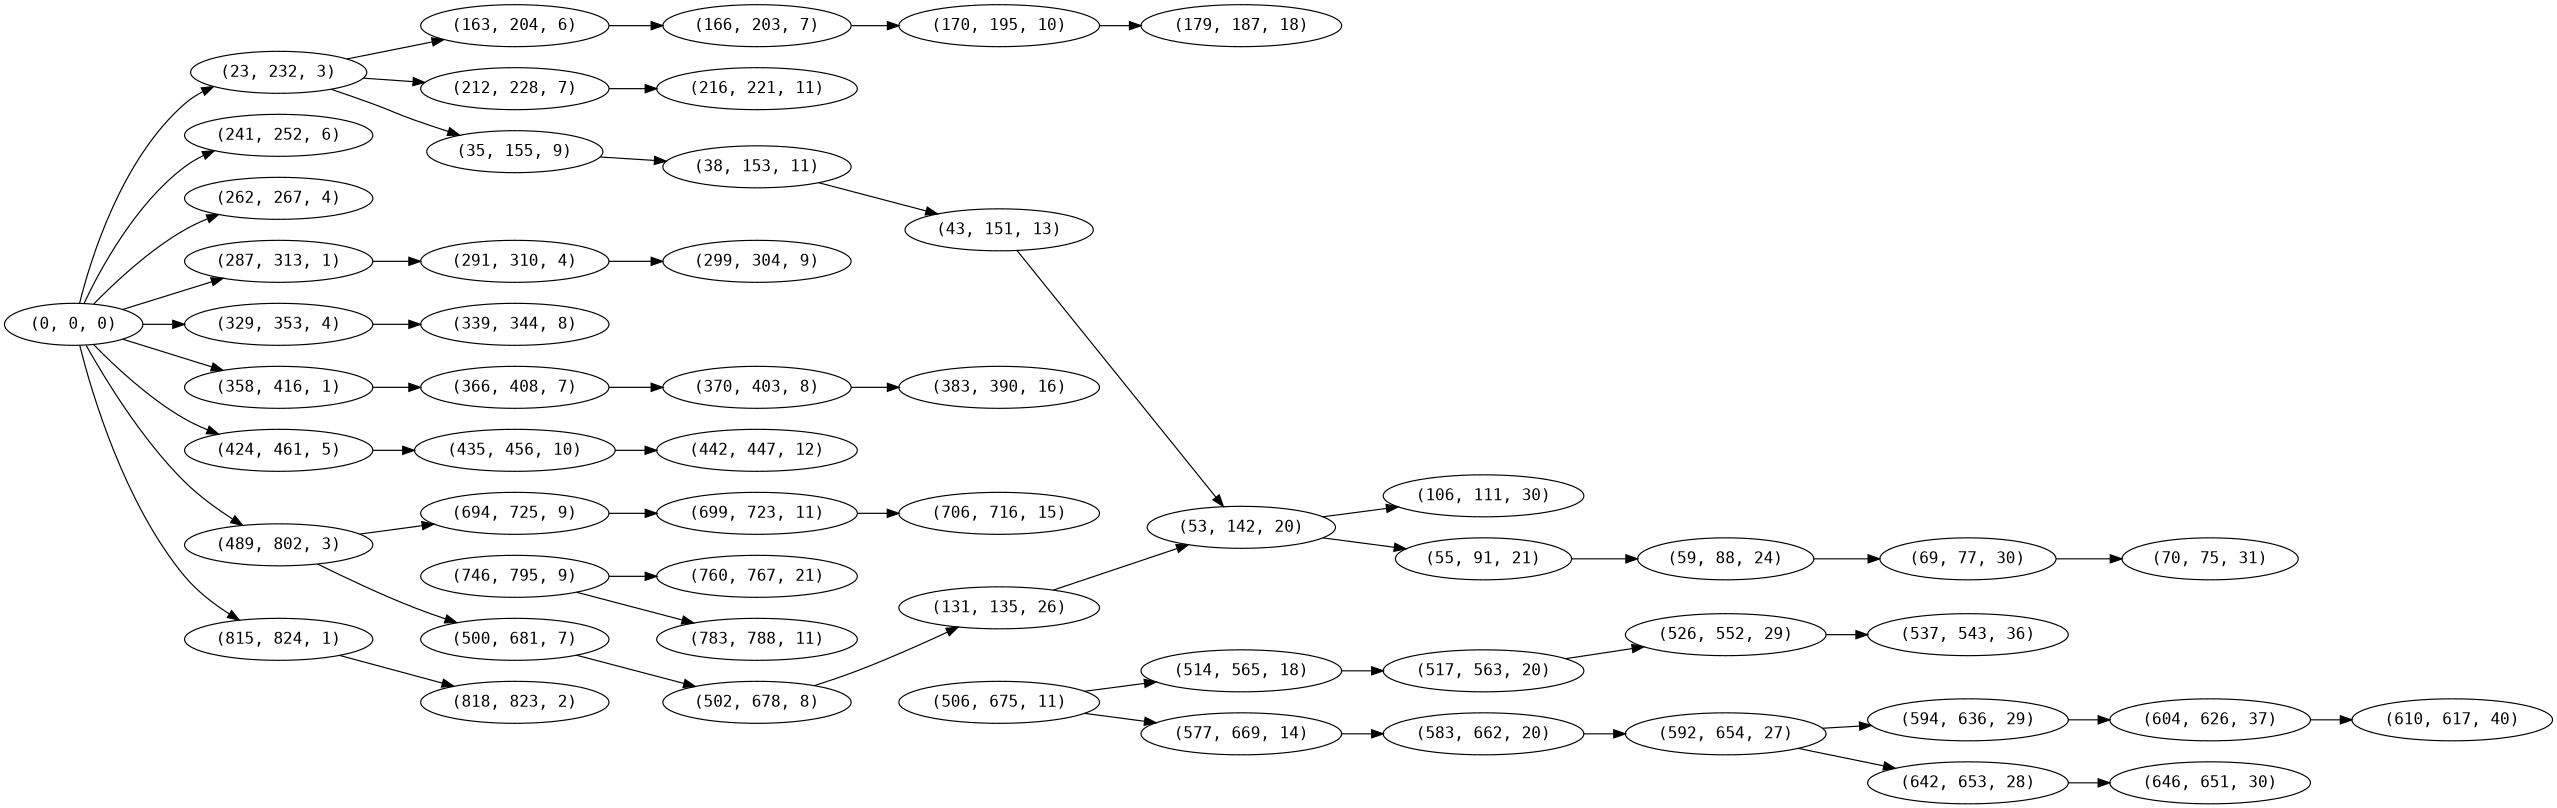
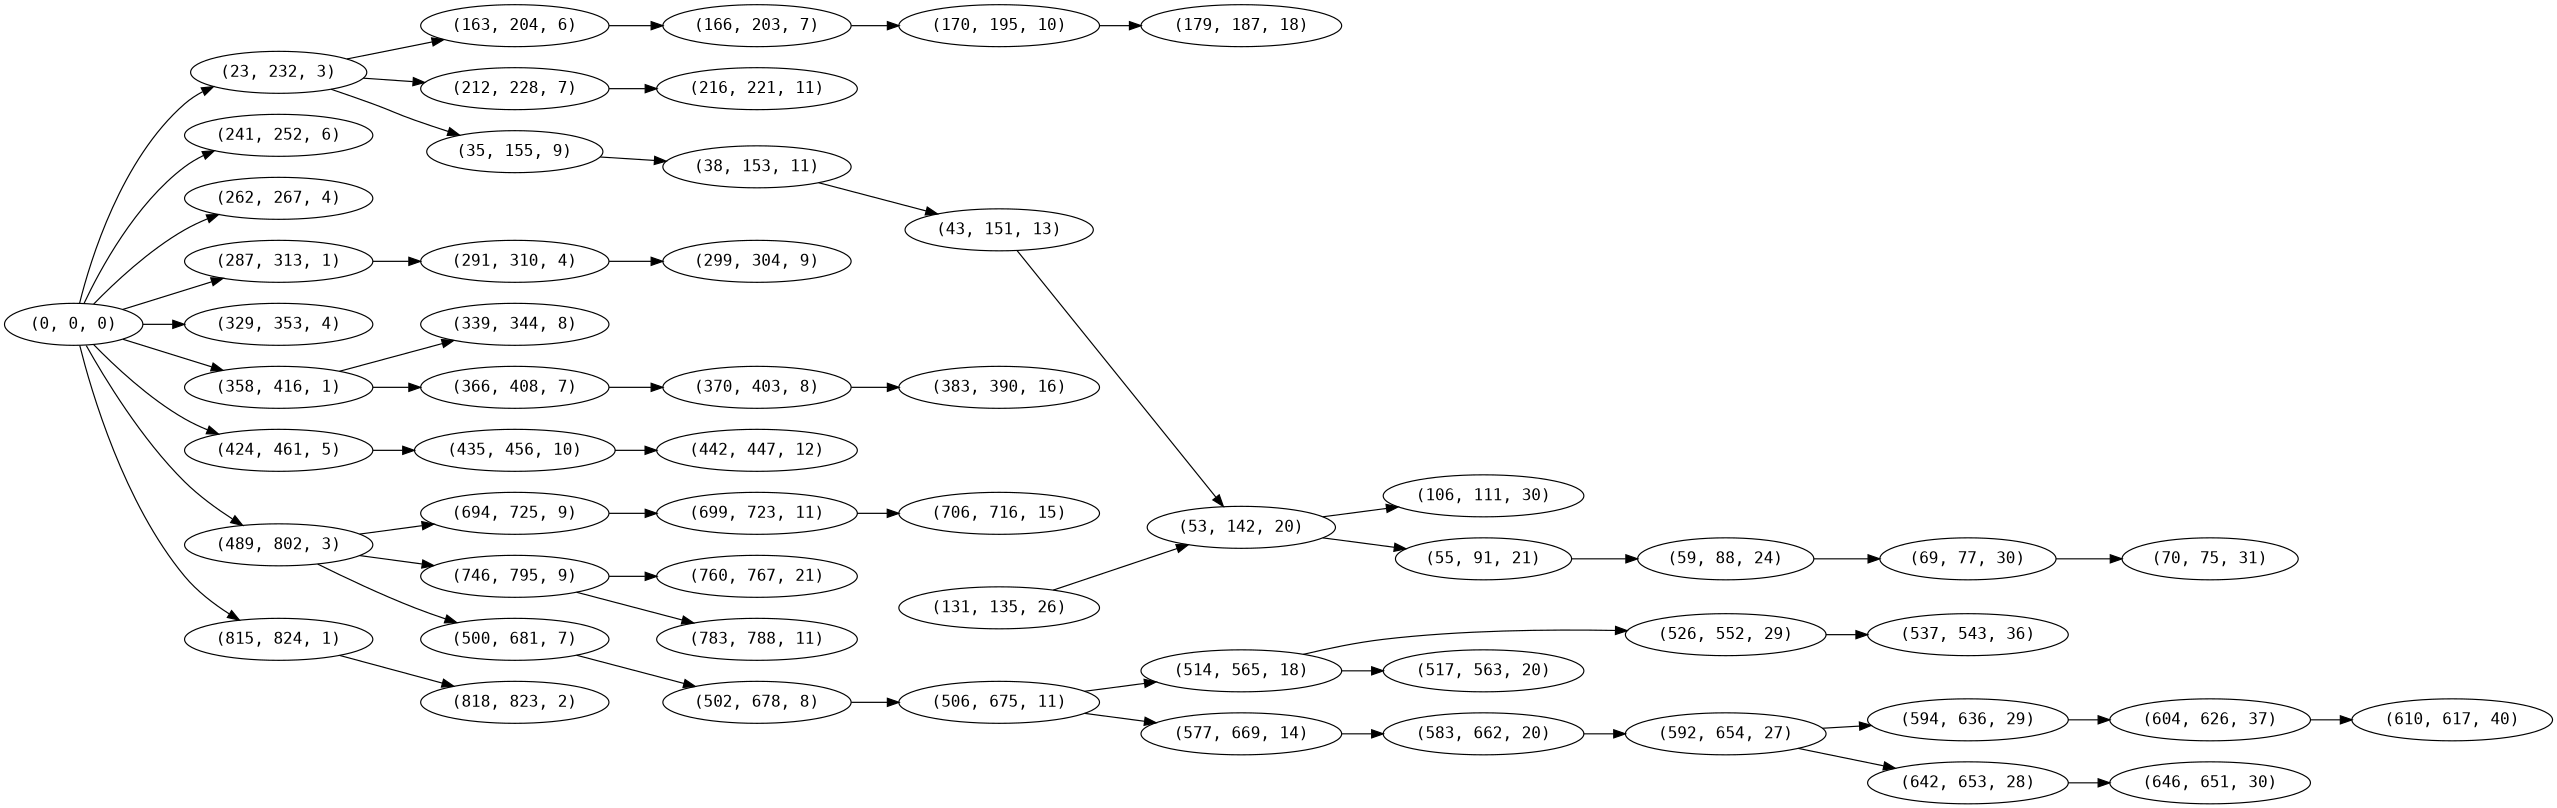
edge "(329, 353, 4)" -> "(339, 344, 8)": now "(358, 416, 1)" -> "(339, 344, 8)"
edge "(489, 802, 3)" -> "(746, 795, 9)": added
edge "(517, 563, 20)" -> "(526, 552, 29)": now "(514, 565, 18)" -> "(526, 552, 29)"
edge "(502, 678, 8)" -> "(131, 135, 26)": now "(502, 678, 8)" -> "(506, 675, 11)"
